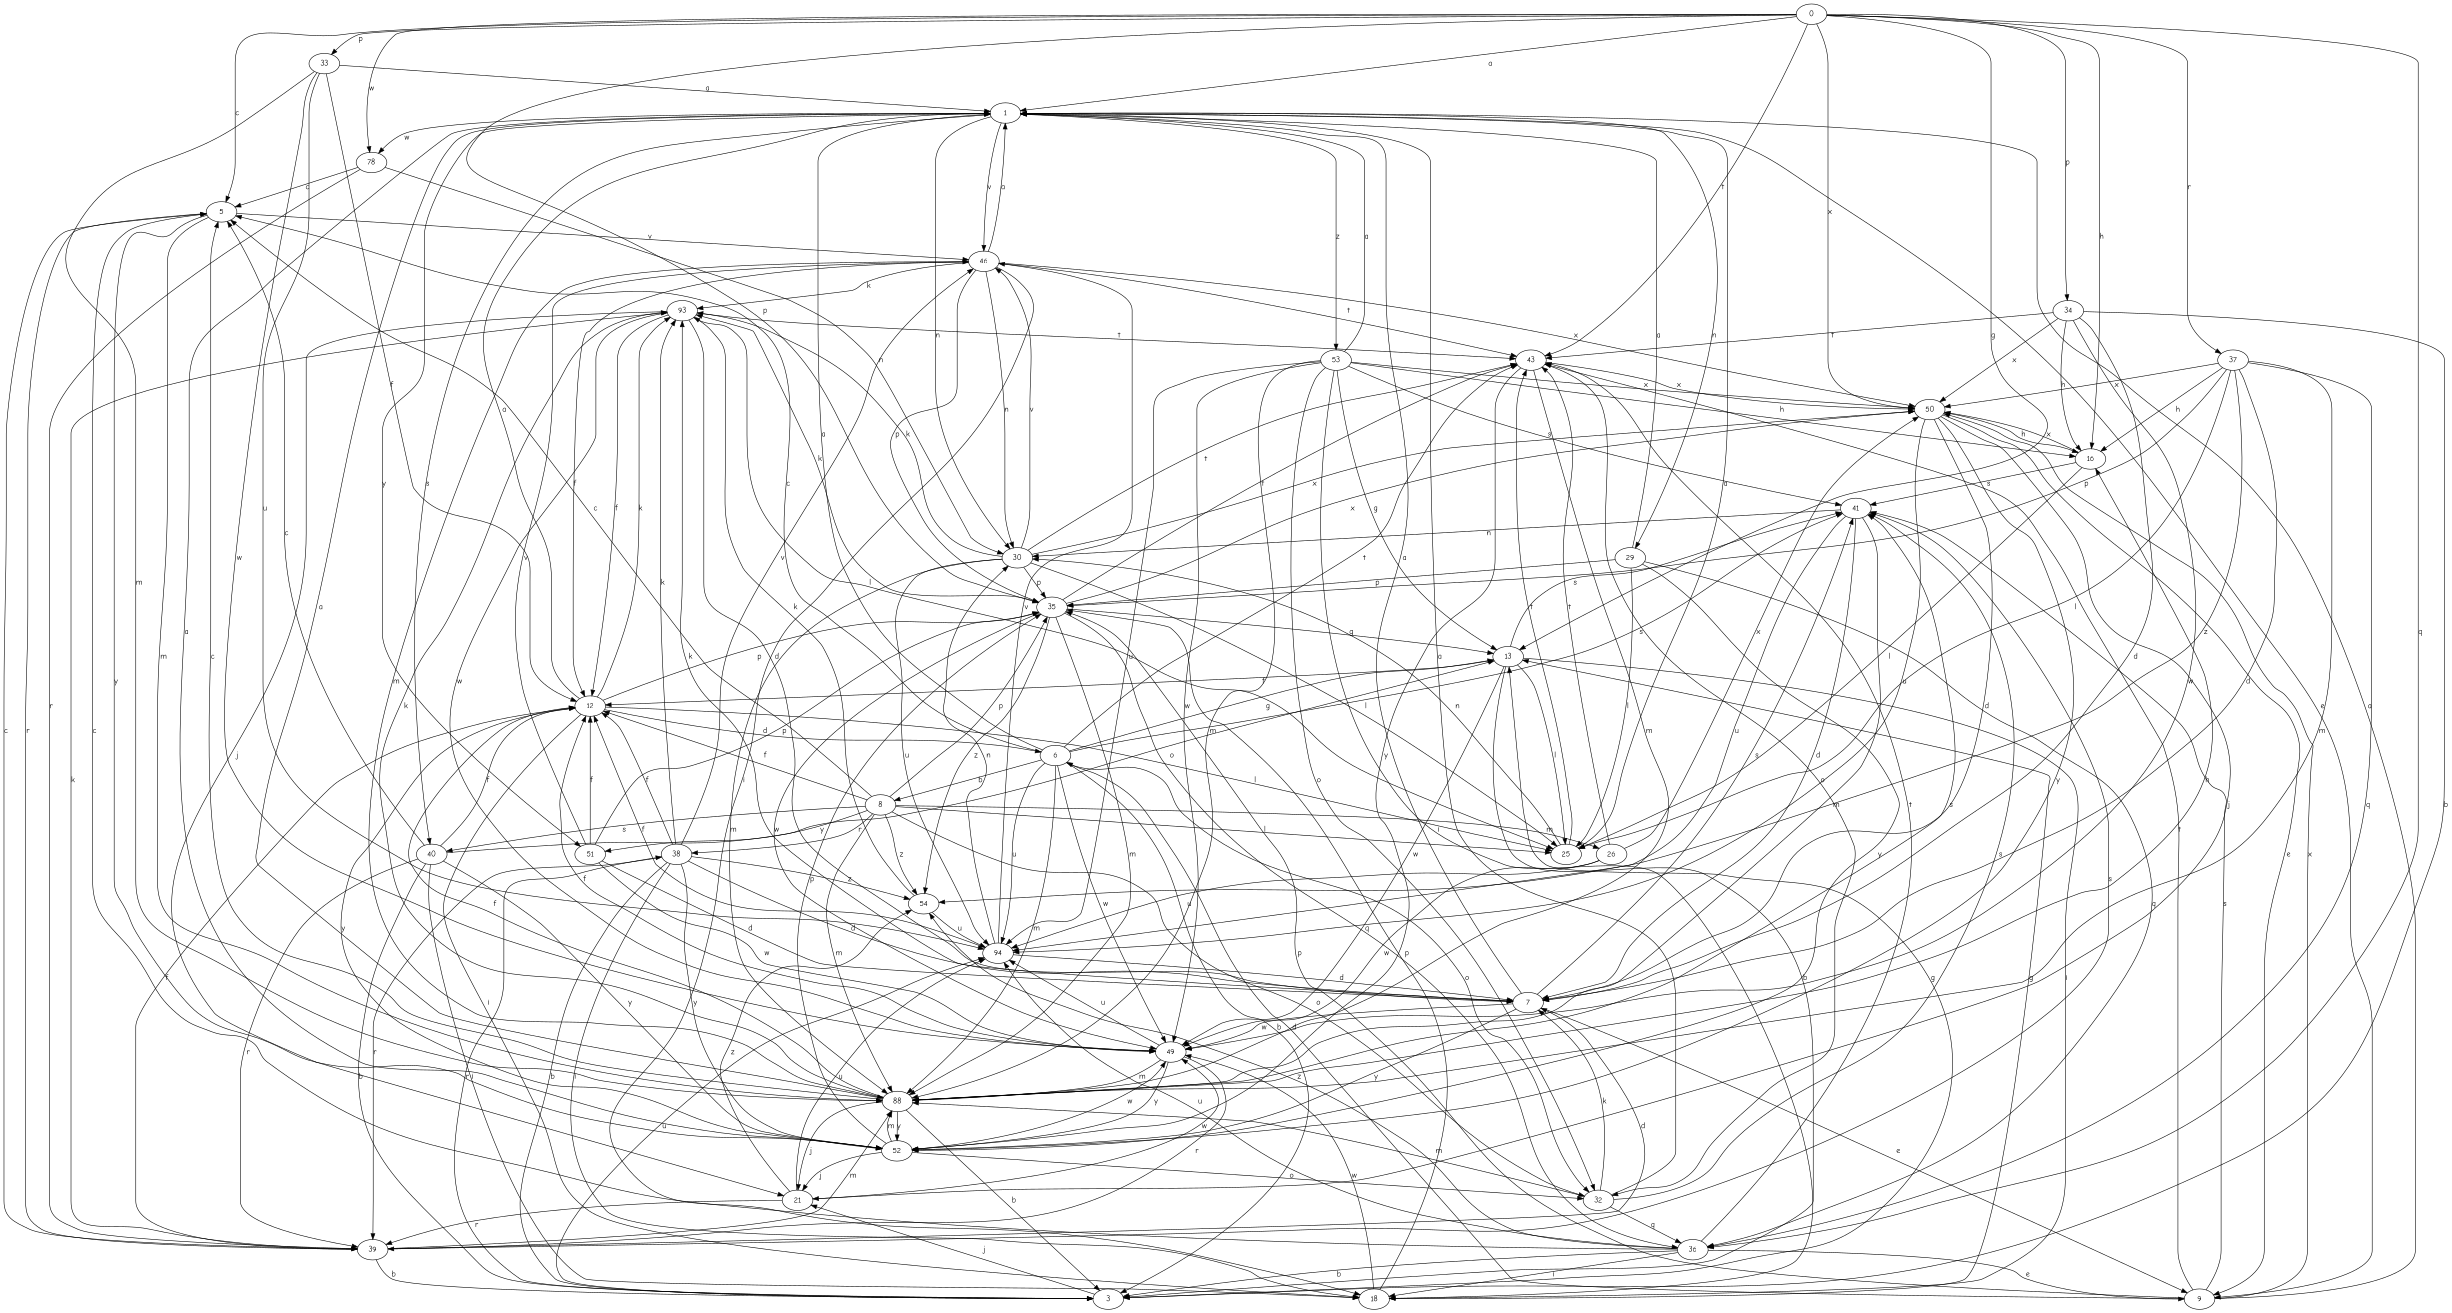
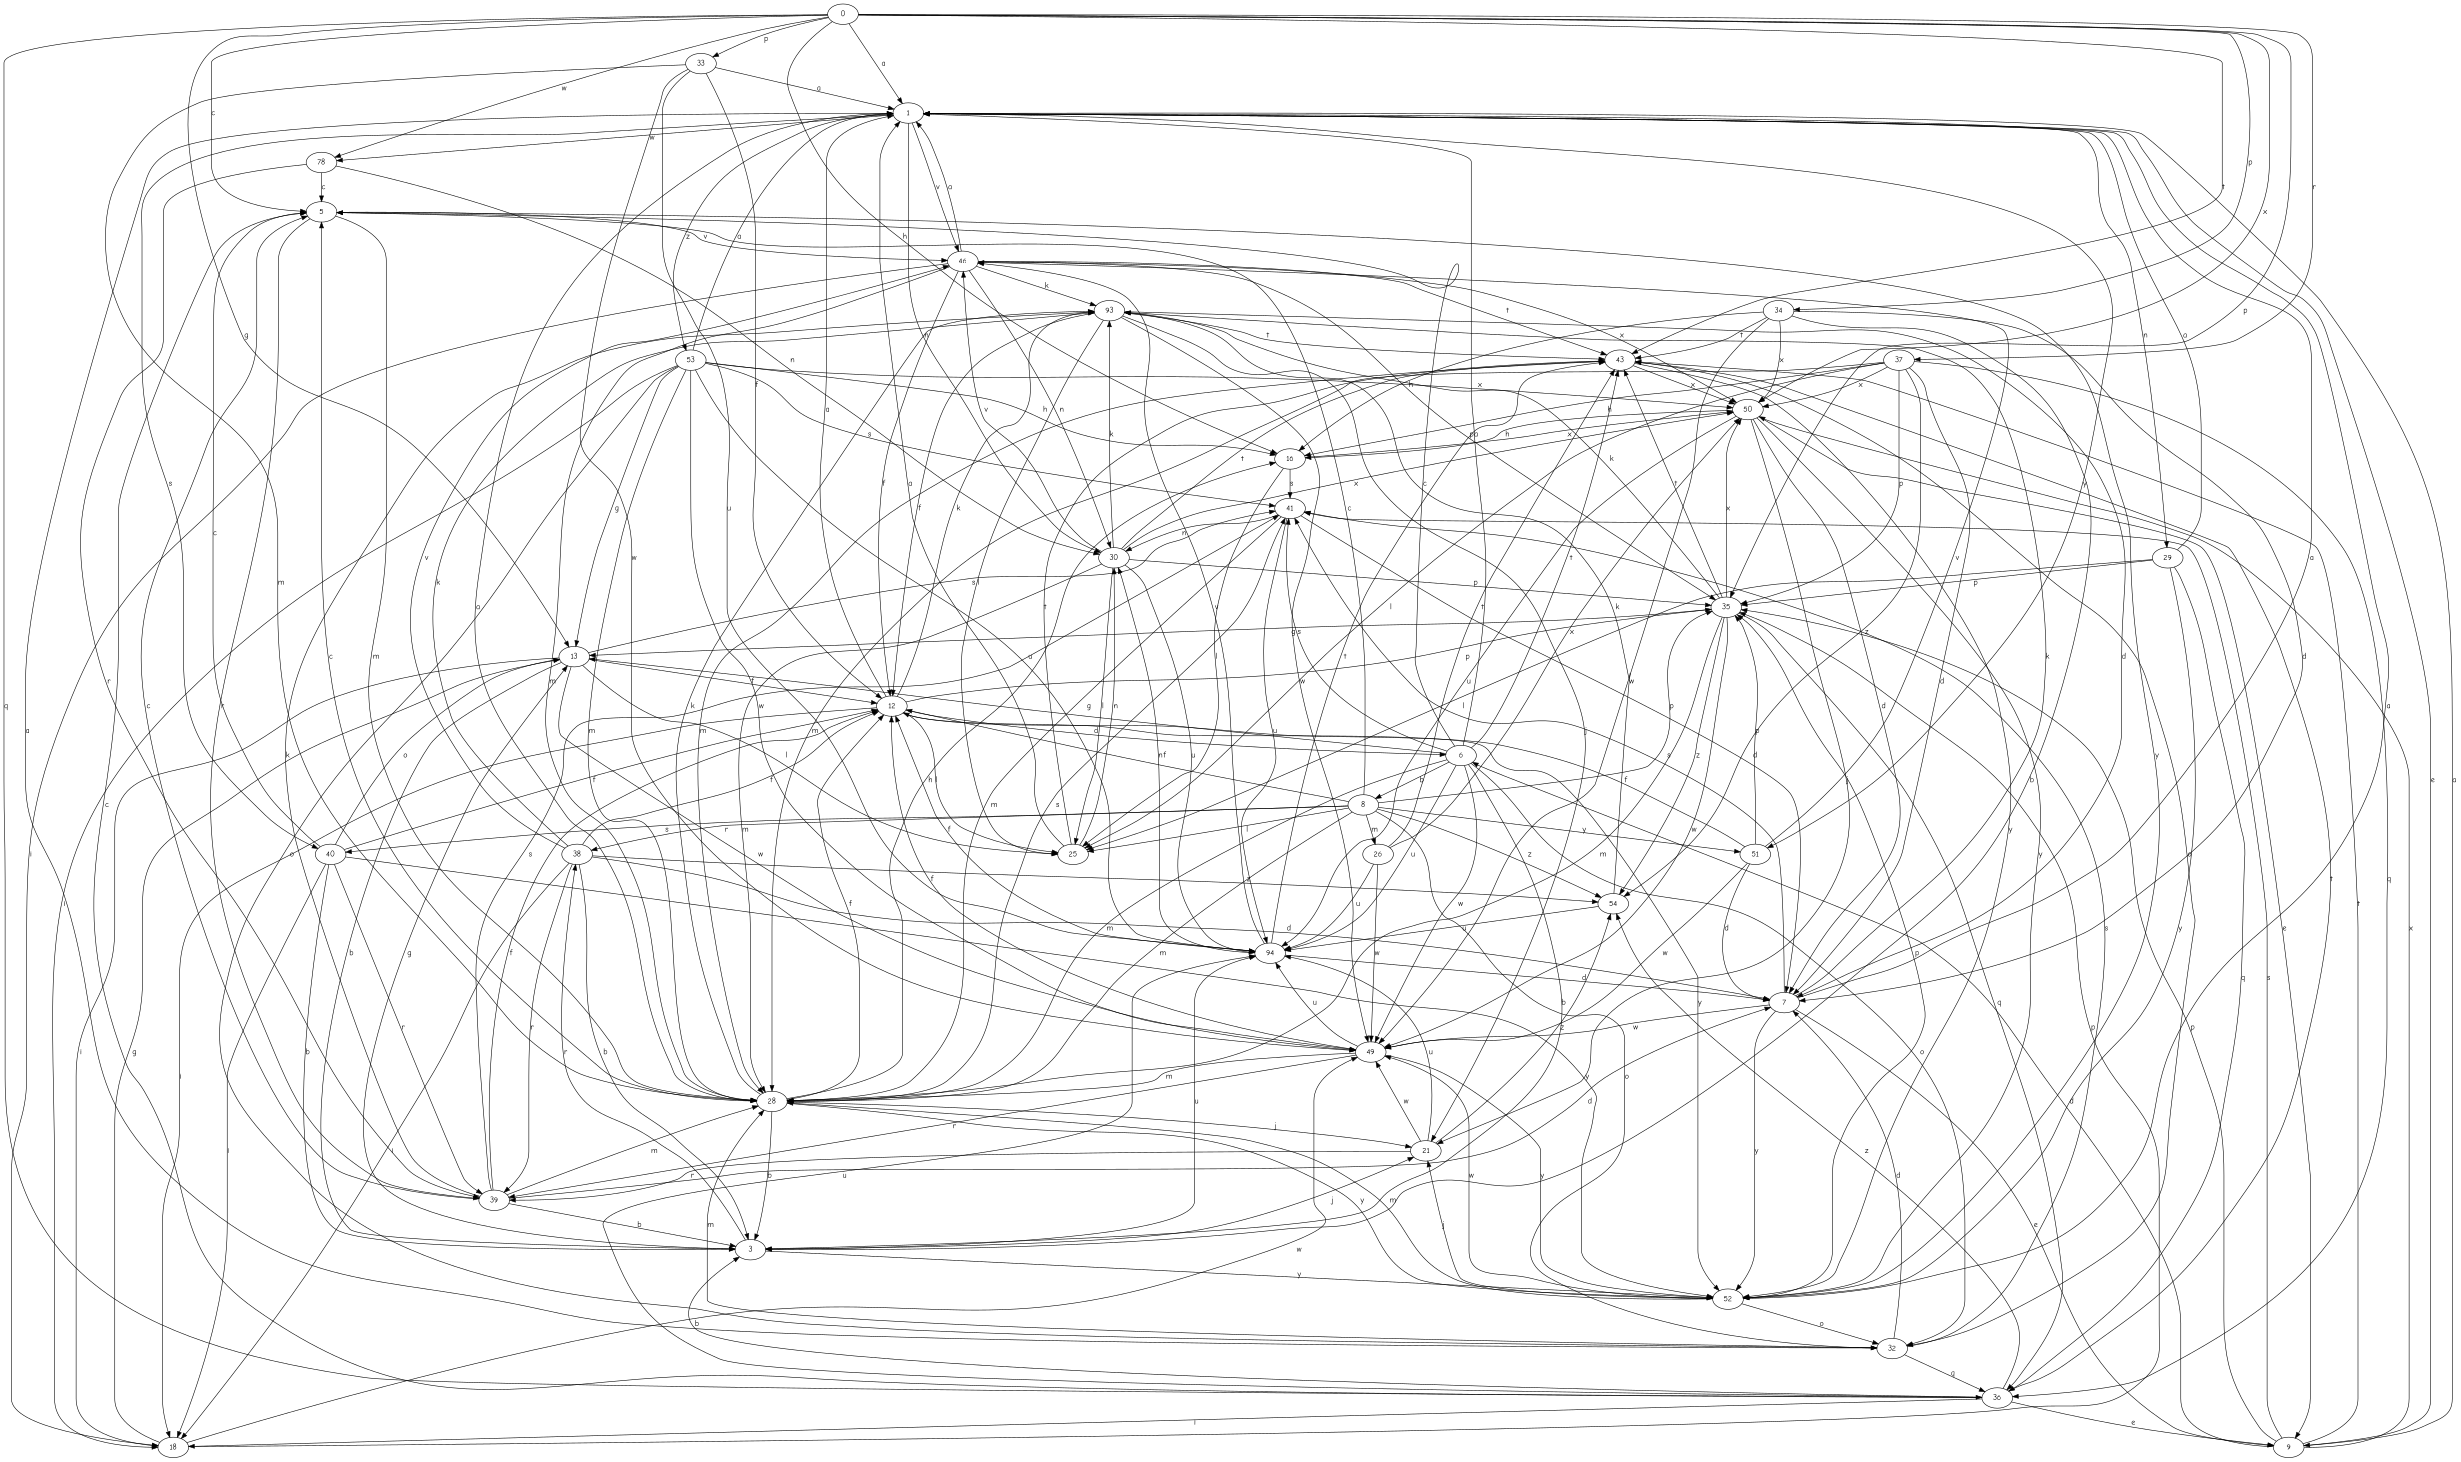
edge "94" -> "43": added, label "t"
edge "38" -> "52": now "3" -> "52"
node "88": label "88" -> "28"
edge "32" -> "7": label "k" -> "d"
